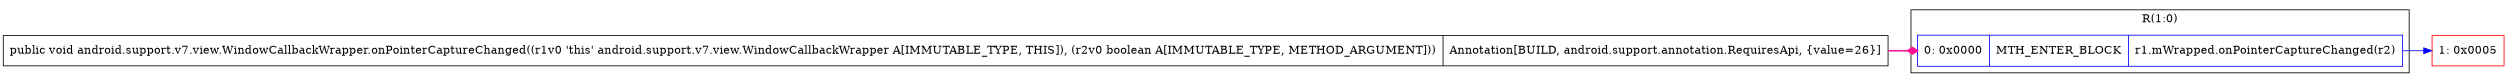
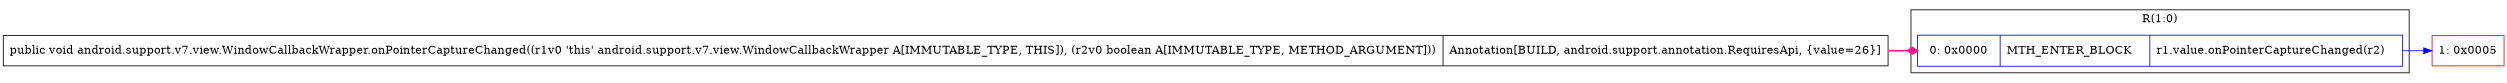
node "0: 0x0000": text "r1.mWrapped.onPointerCaptureChanged(r2)" -> "r1.value.onPointerCaptureChanged(r2)"
